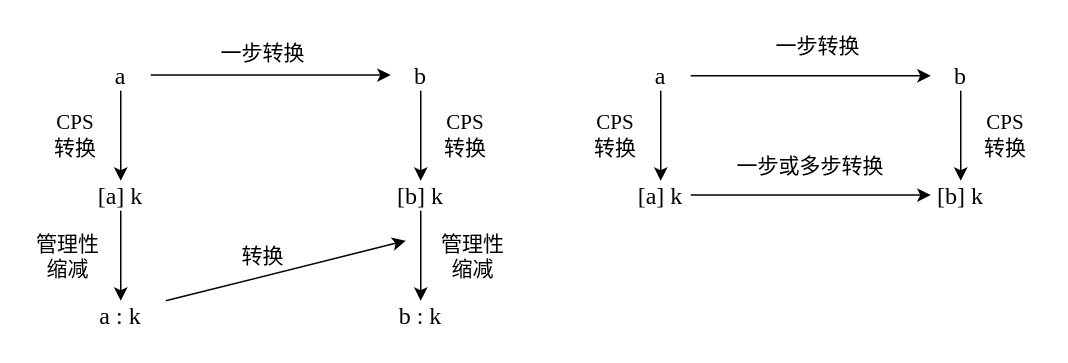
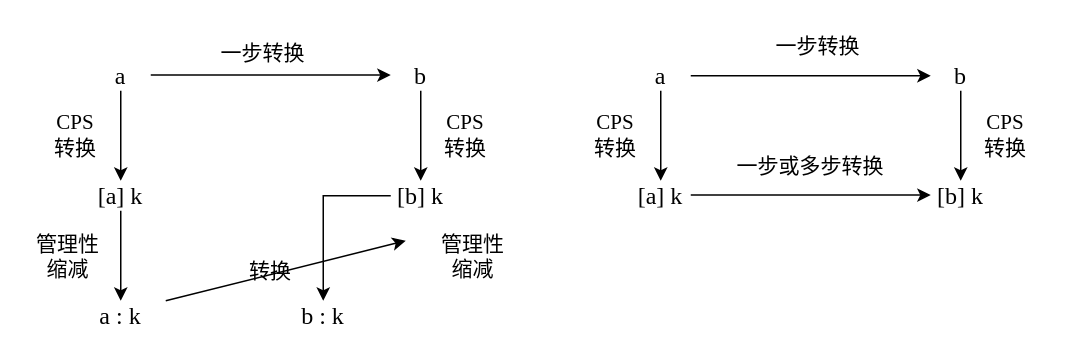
node "转换": moved (263, 256) -> (271, 271)
node "b : k": moved (421, 316) -> (323, 316)
